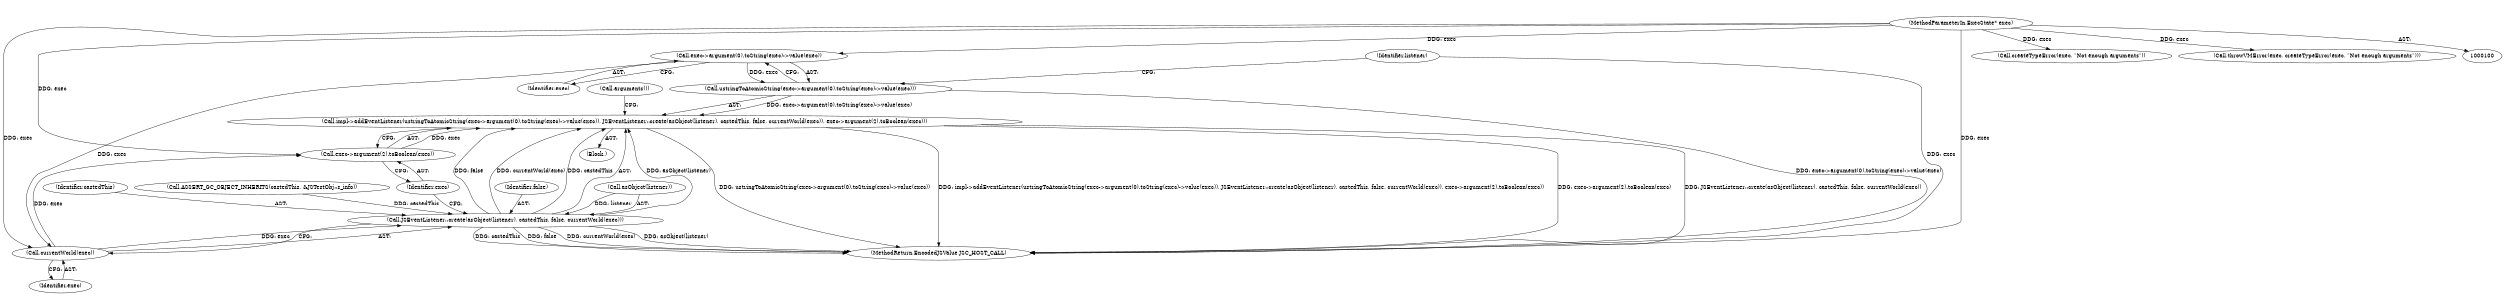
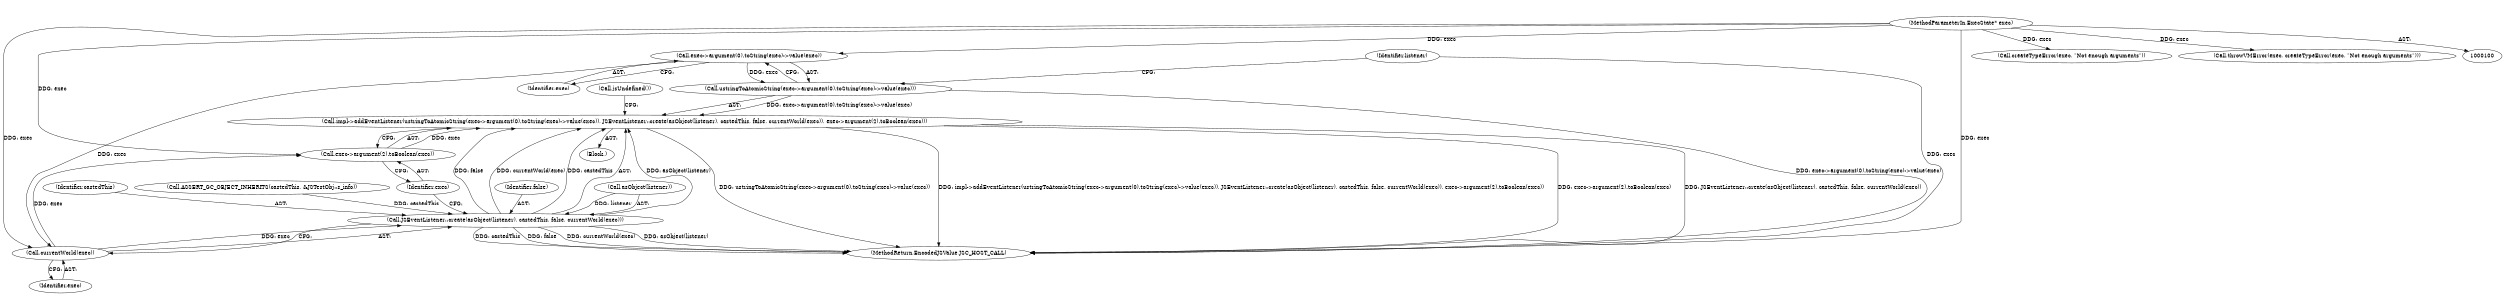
node "(Call,arguments())": label "(Call,arguments())" -> "(Call,jsUndefined())"
